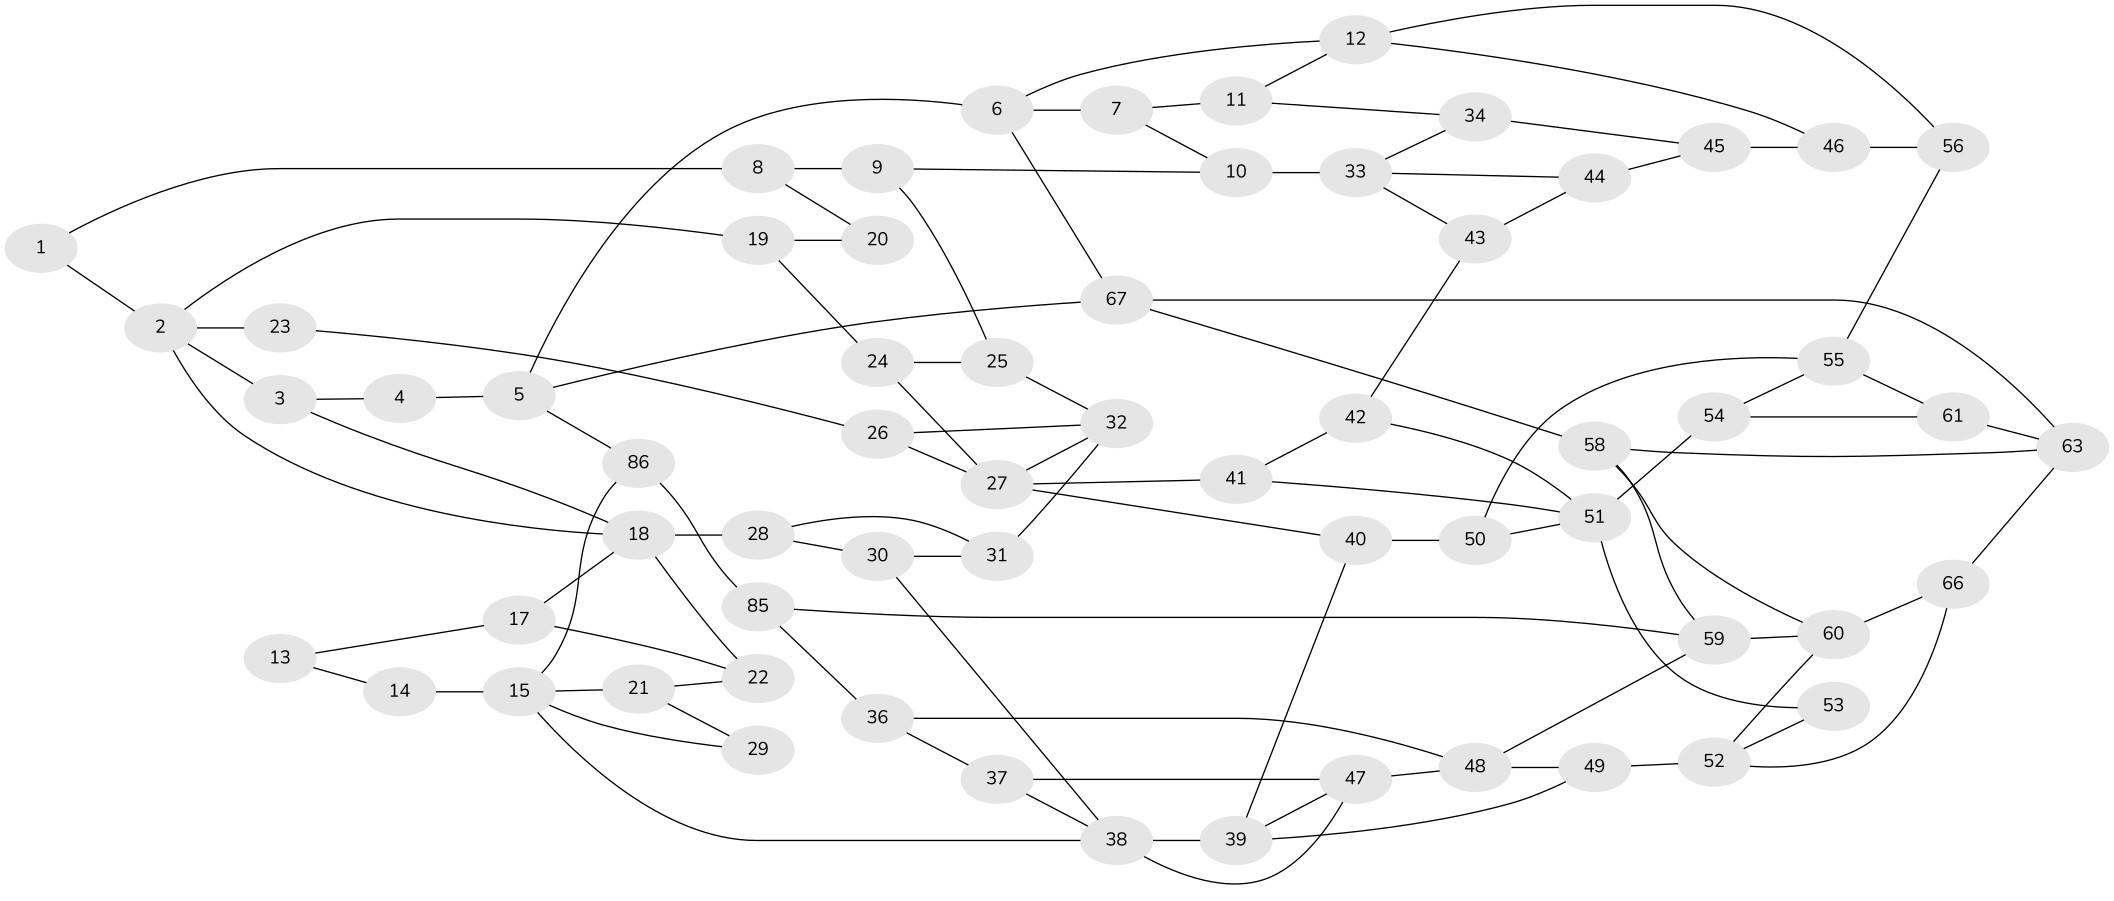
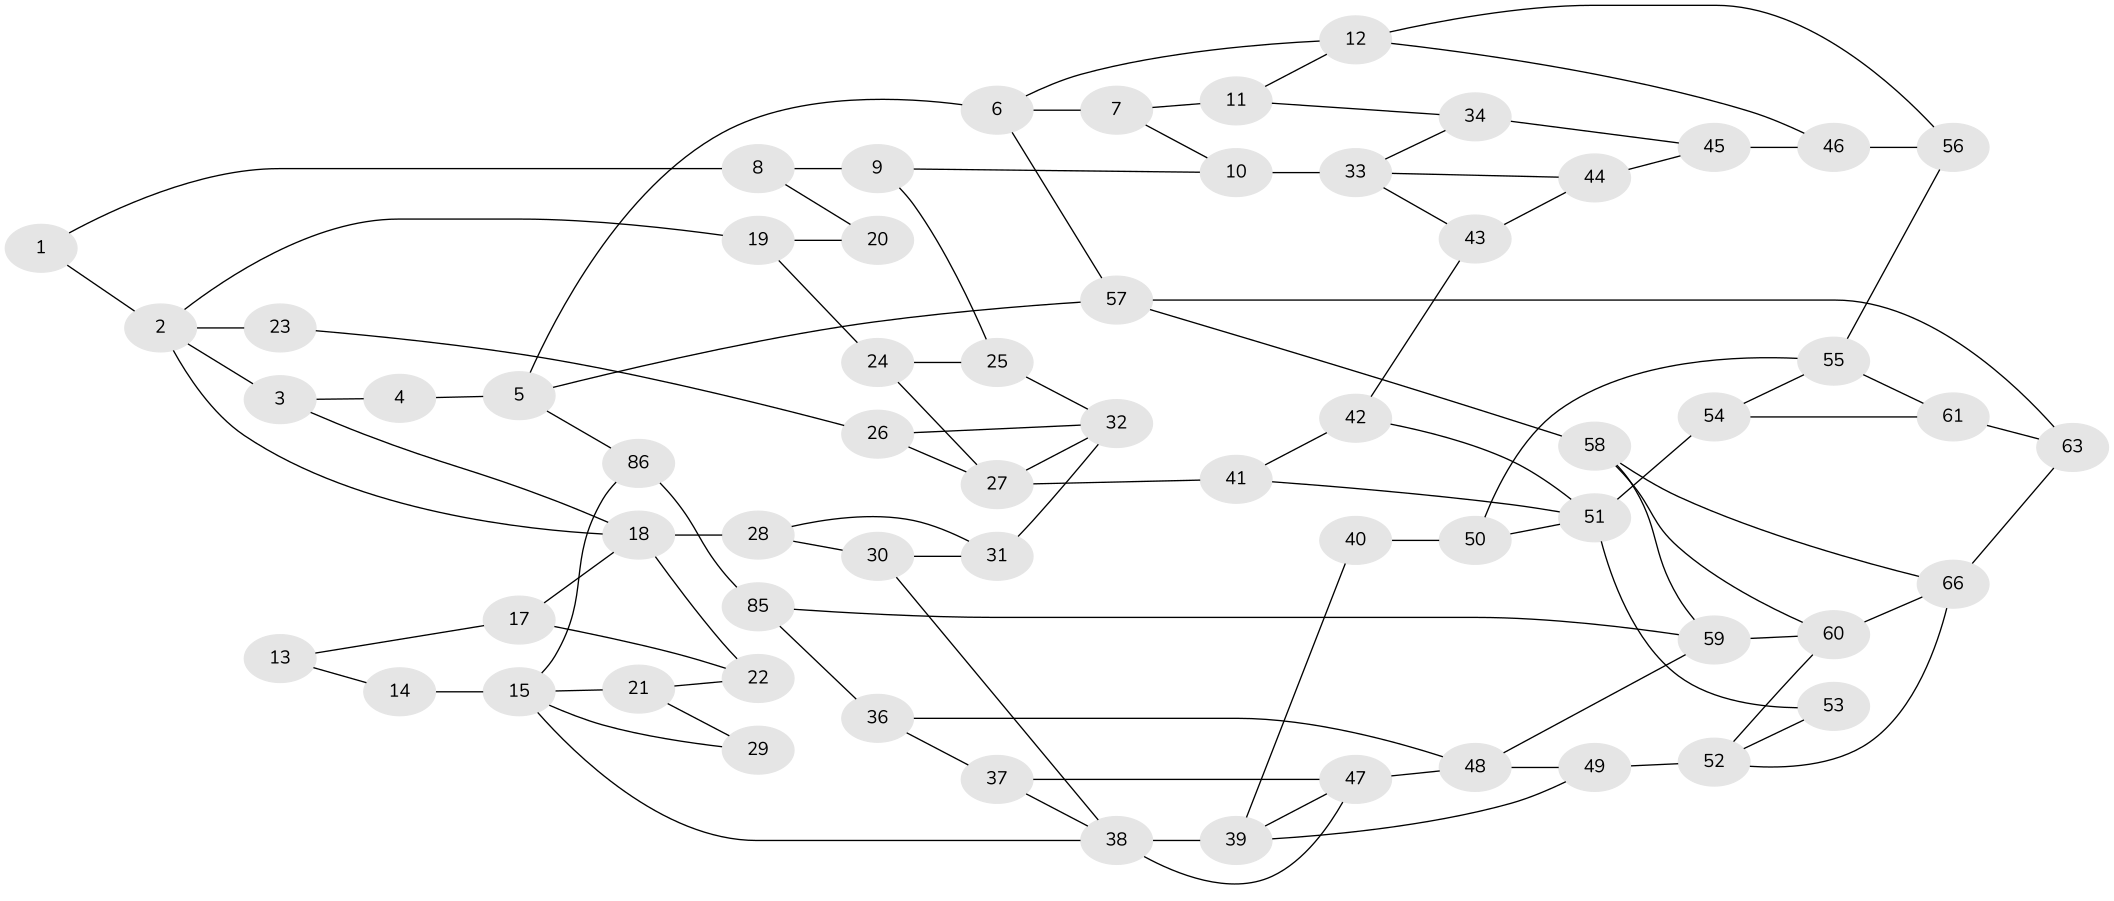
node "67": label "67" -> "57"
edge "58" -- "63": now "58" -- "66"
edge "27" -- "40": removed
